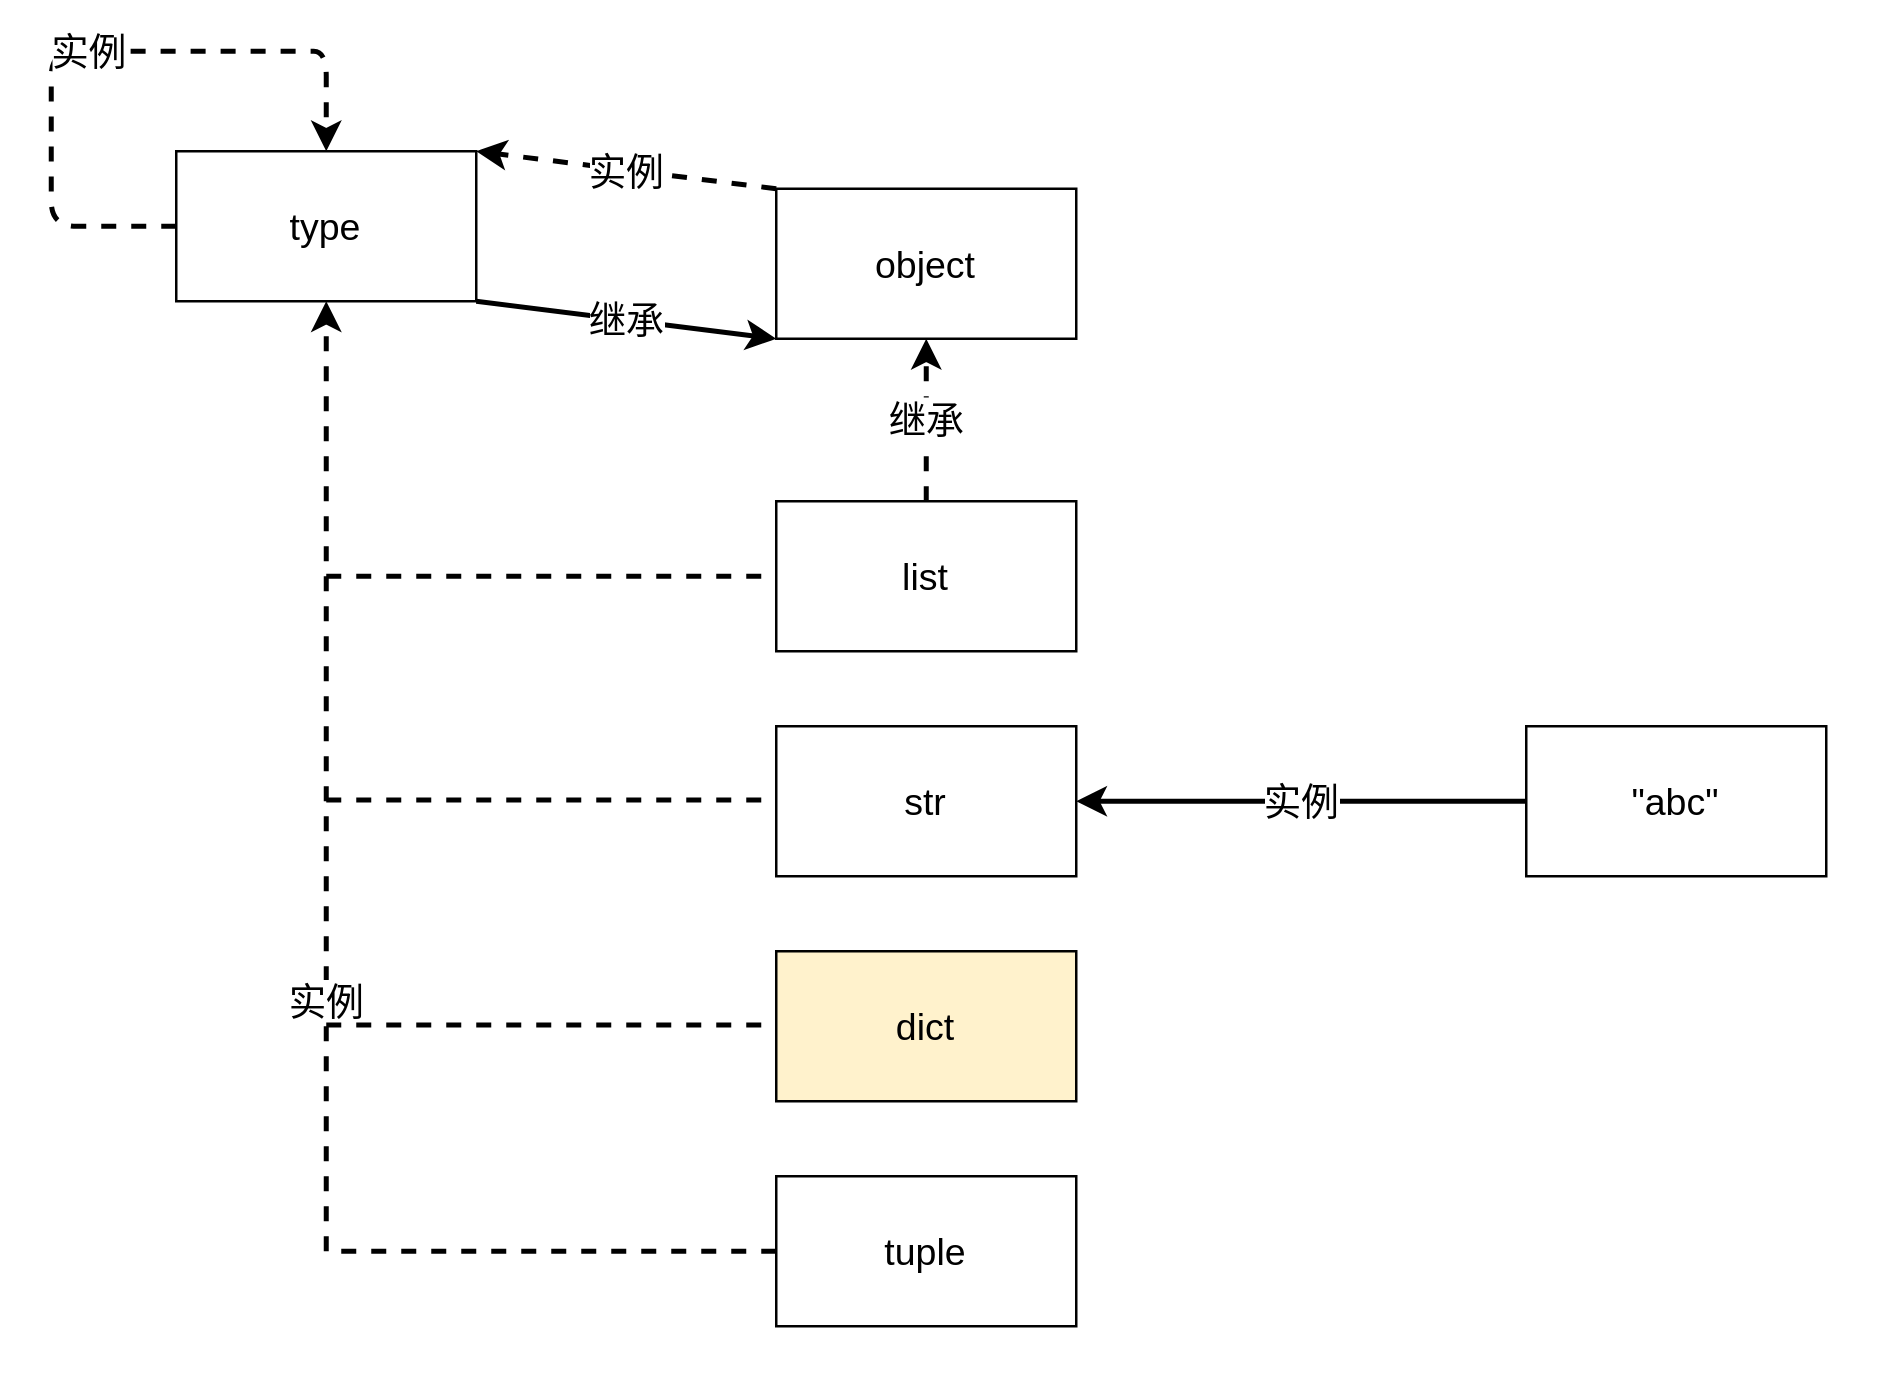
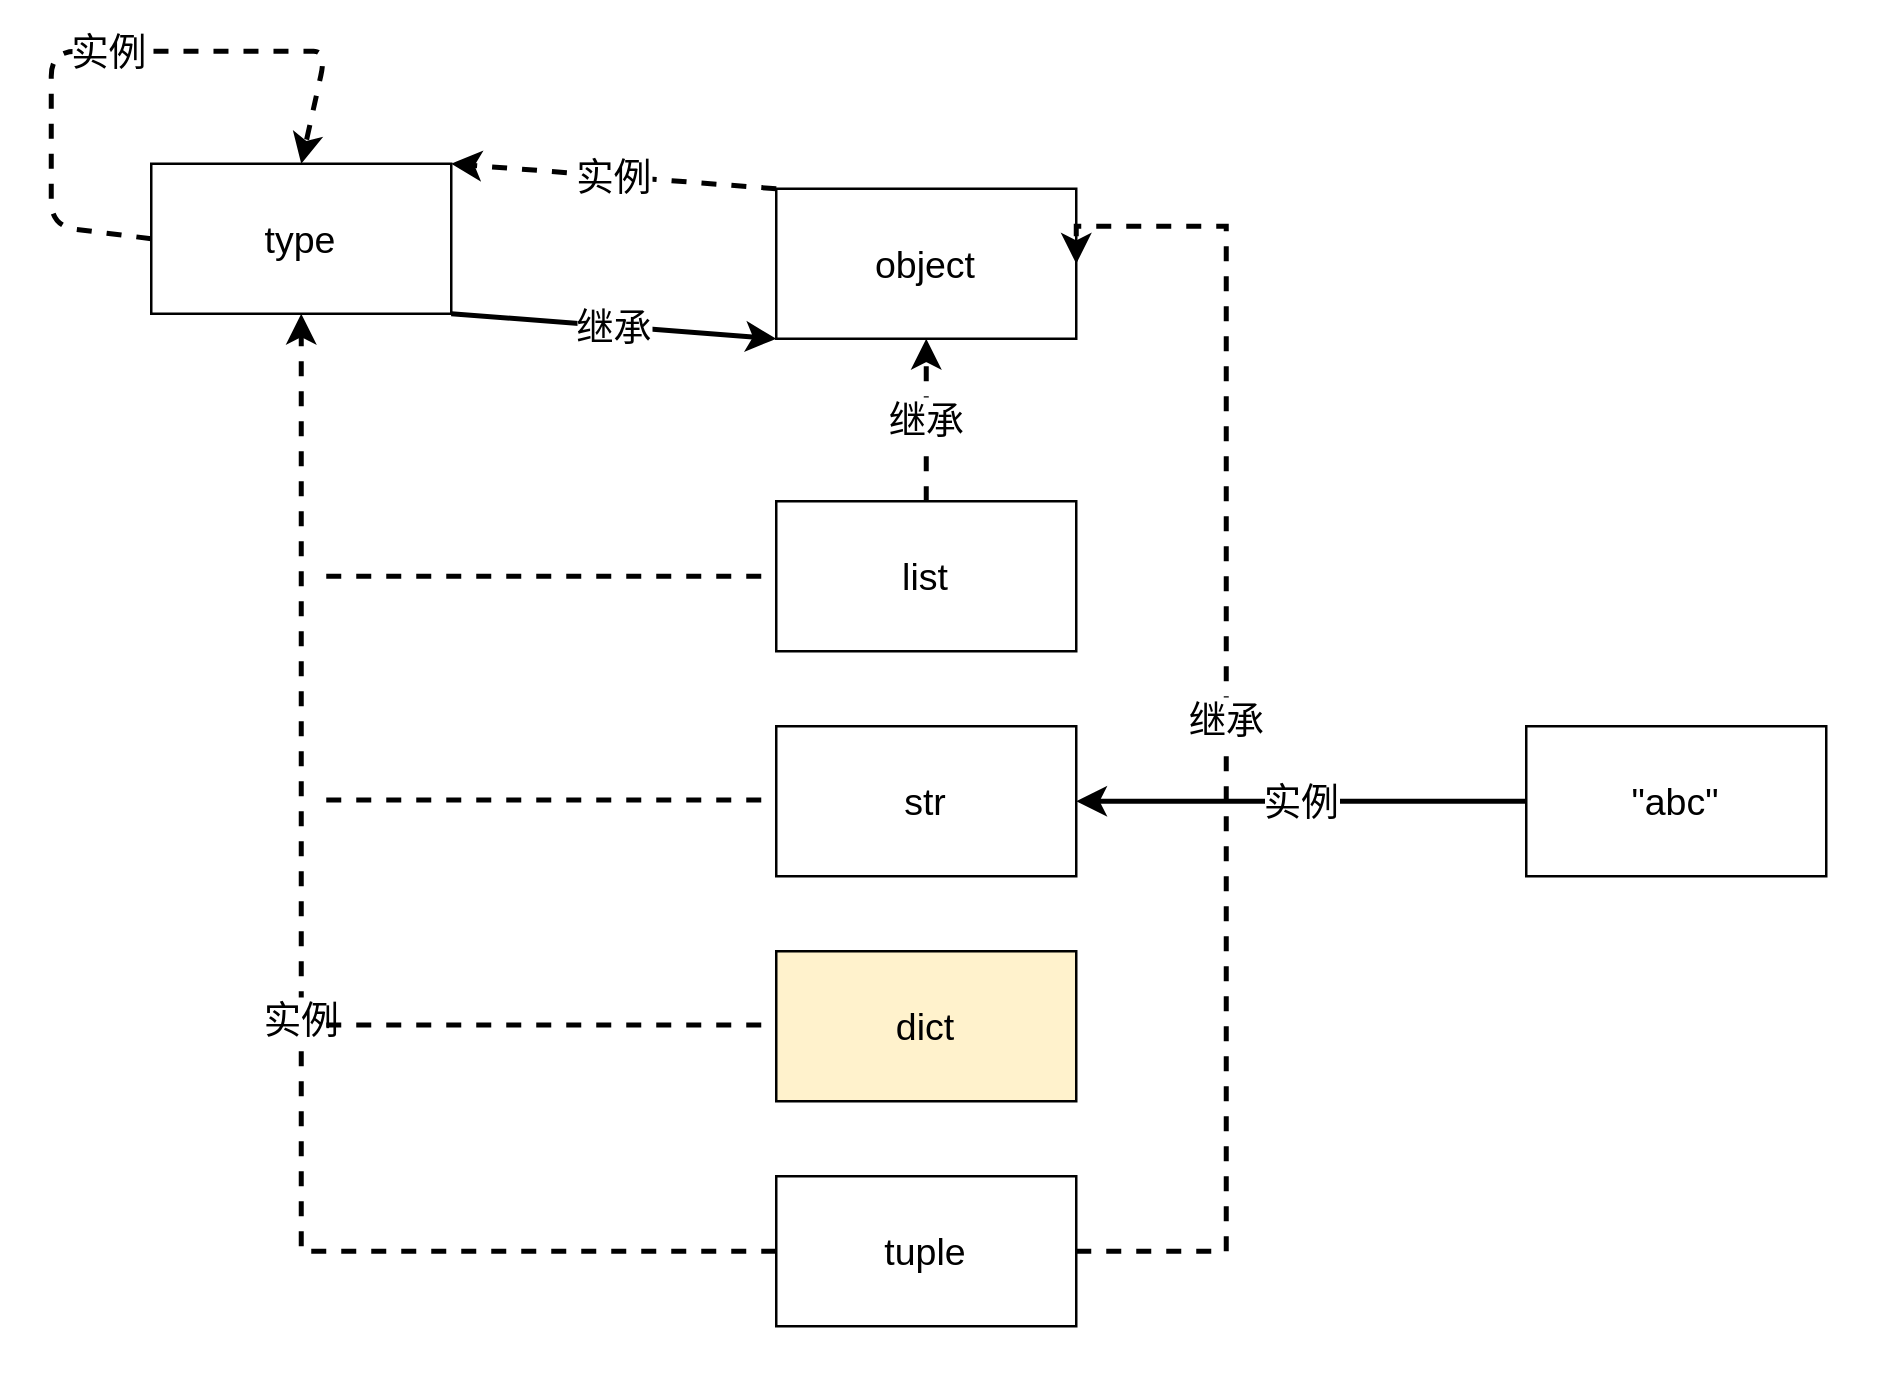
node "type": moved (326, 226) -> (301, 239)
edge "tuple" -> "object": added, label "继承"
